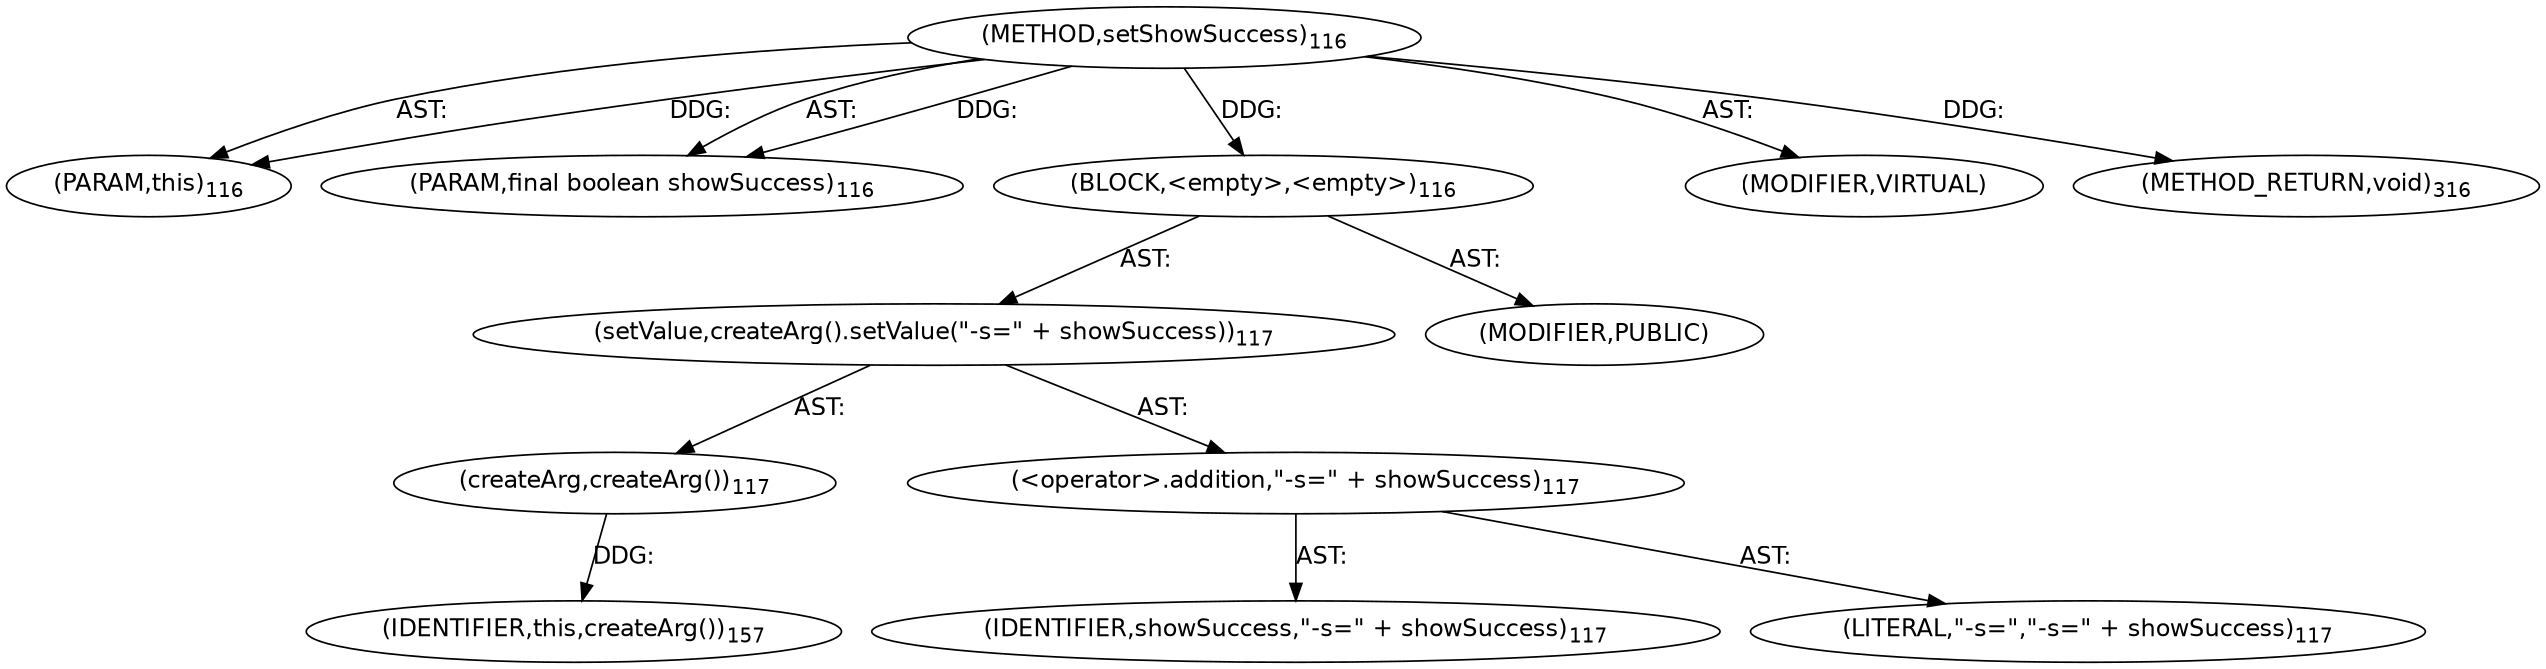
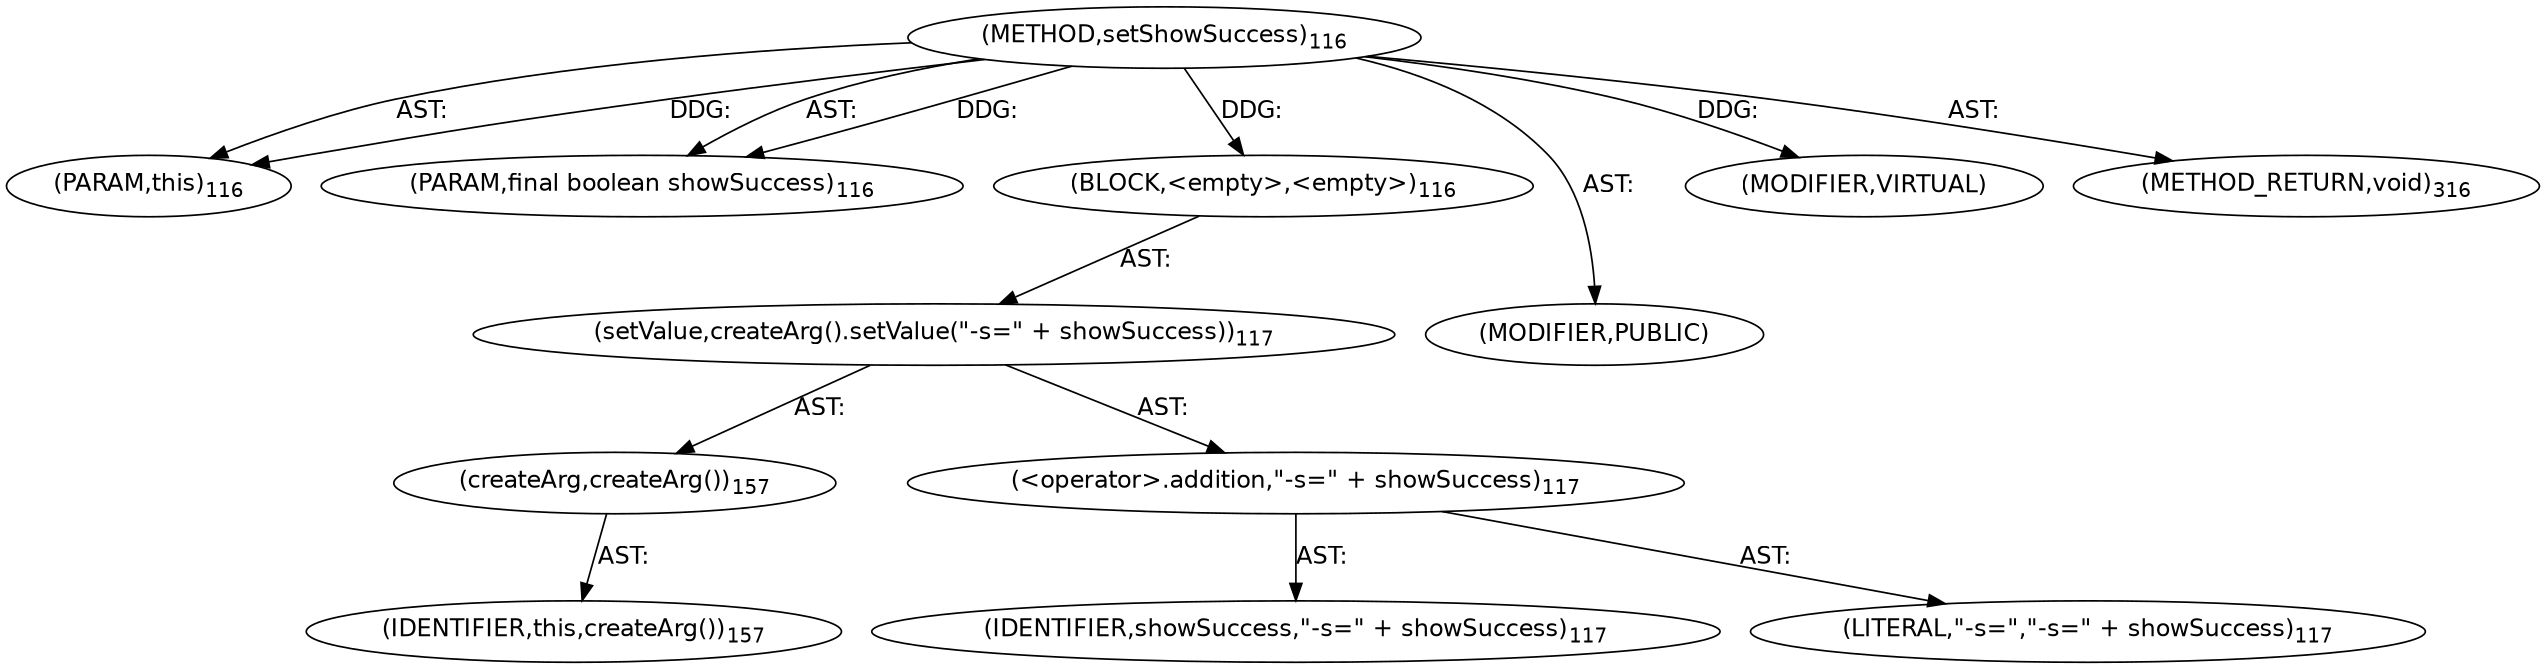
edge "(METHOD,setShowSuccess)" -> "(MODIFIER,VIRTUAL)": label "AST: " -> "DDG: "
edge "(METHOD,setShowSuccess)" -> "(METHOD_RETURN,void)": label "DDG: " -> "AST: "
edge "(BLOCK,<empty>,<empty>)" -> "(MODIFIER,PUBLIC)": now "(METHOD,setShowSuccess)" -> "(MODIFIER,PUBLIC)"
node "(createArg,createArg())": text "117" -> "157"
edge "(createArg,createArg())" -> "(IDENTIFIER,this,createArg())": label "DDG: " -> "AST: "
